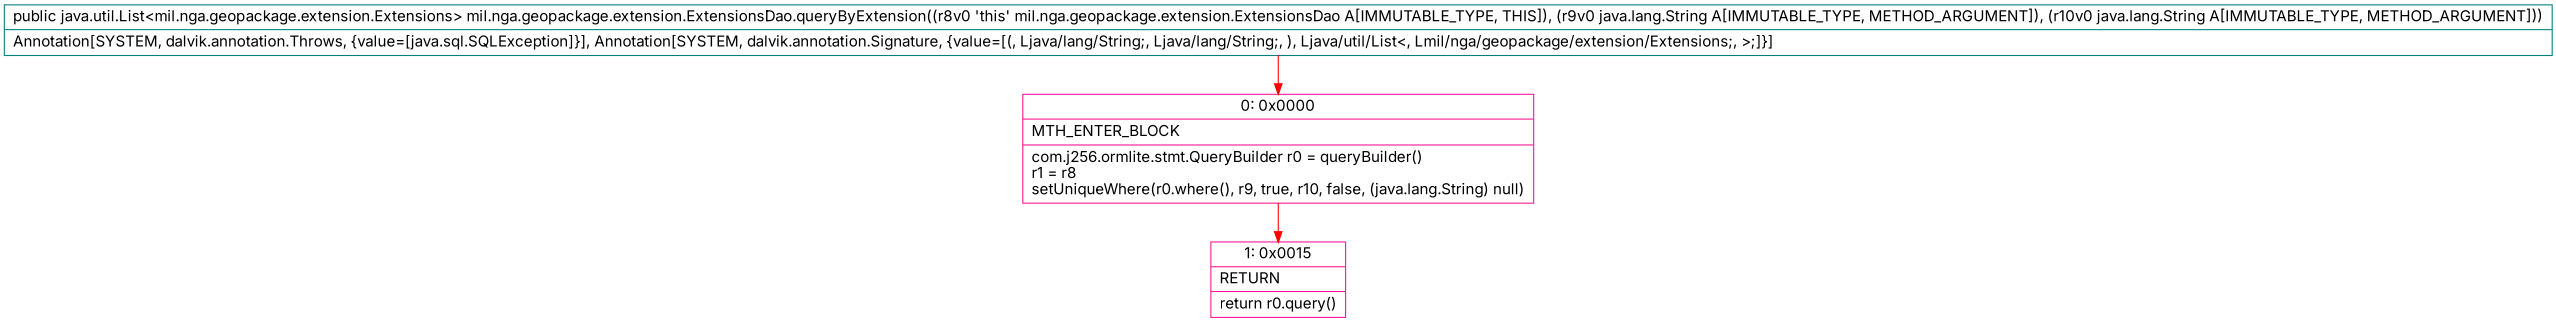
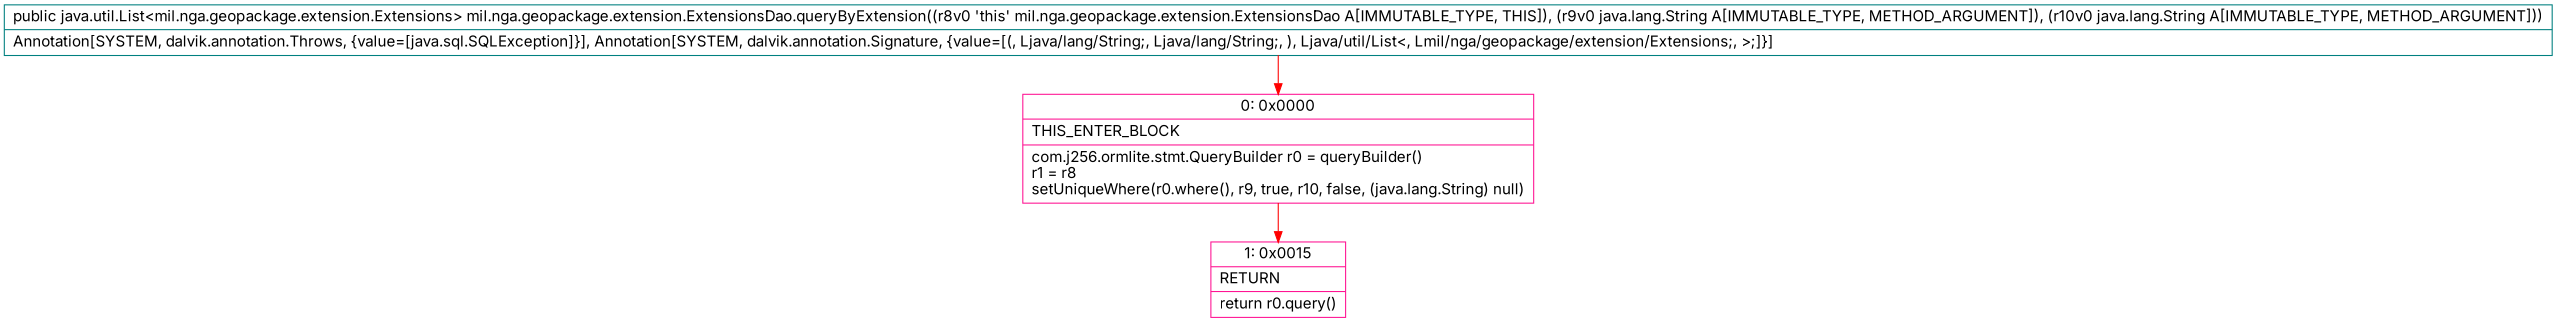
node "0: 0x0000": text "MTH_ENTER_BLOCK" -> "THIS_ENTER_BLOCK"
